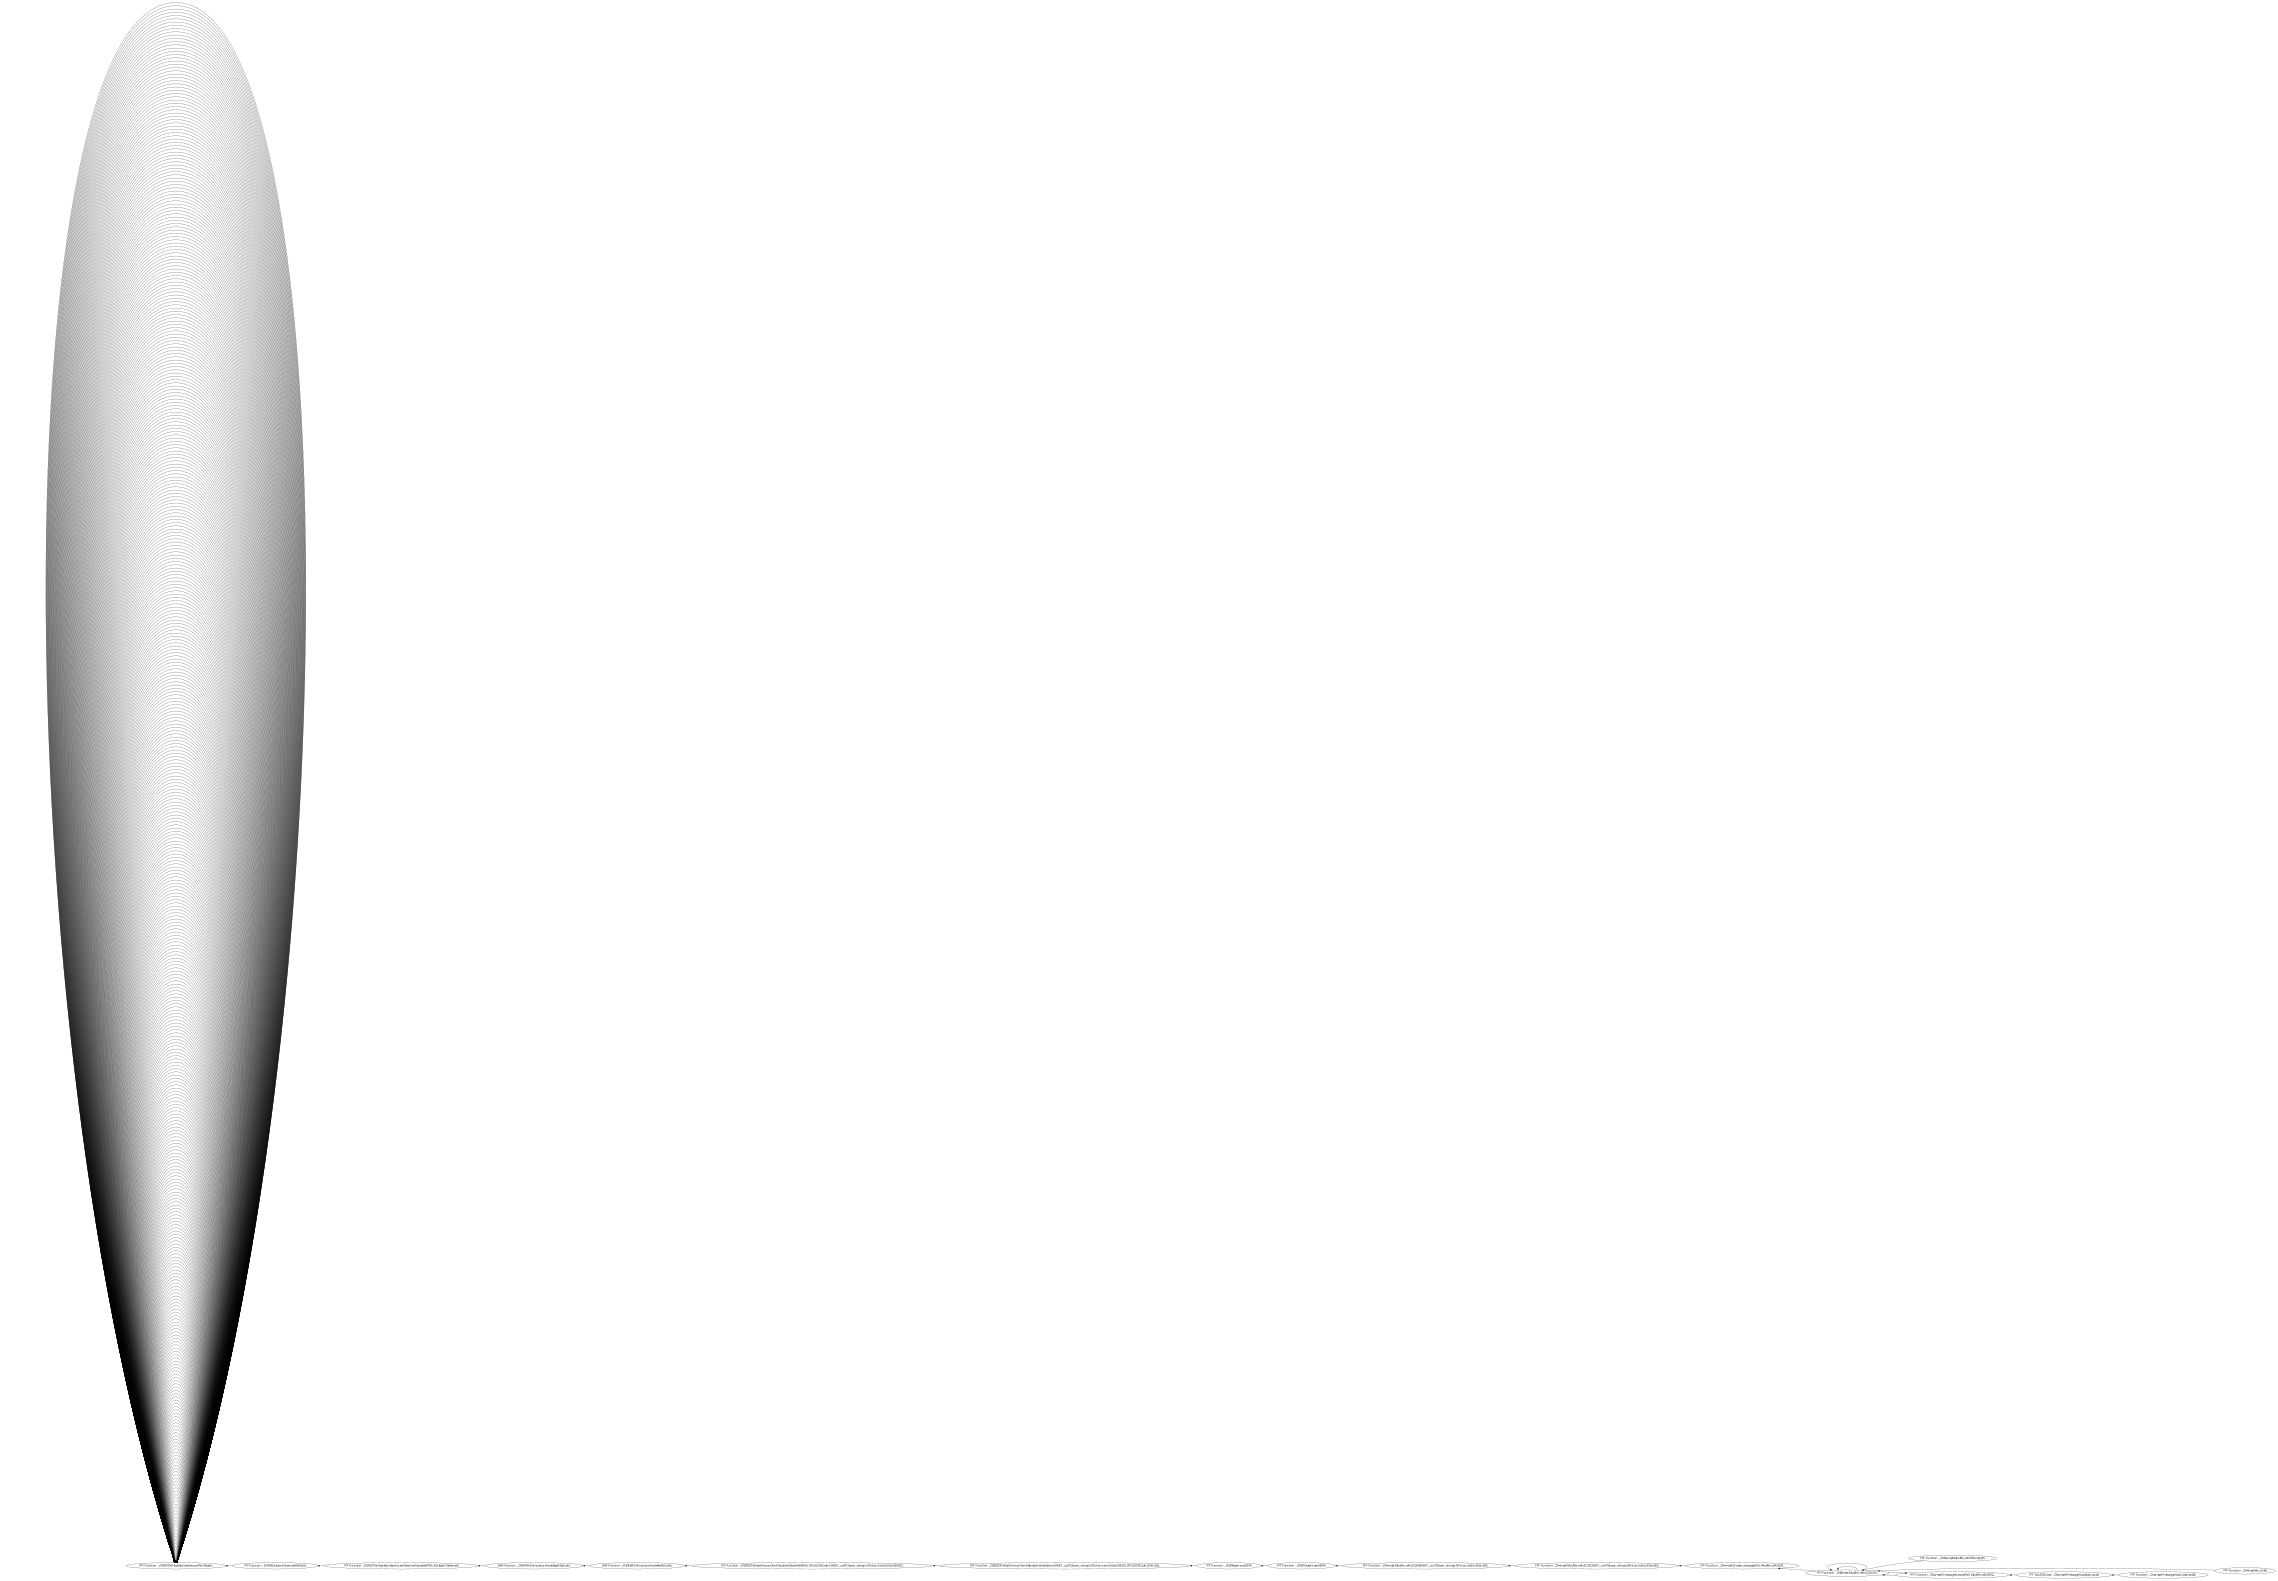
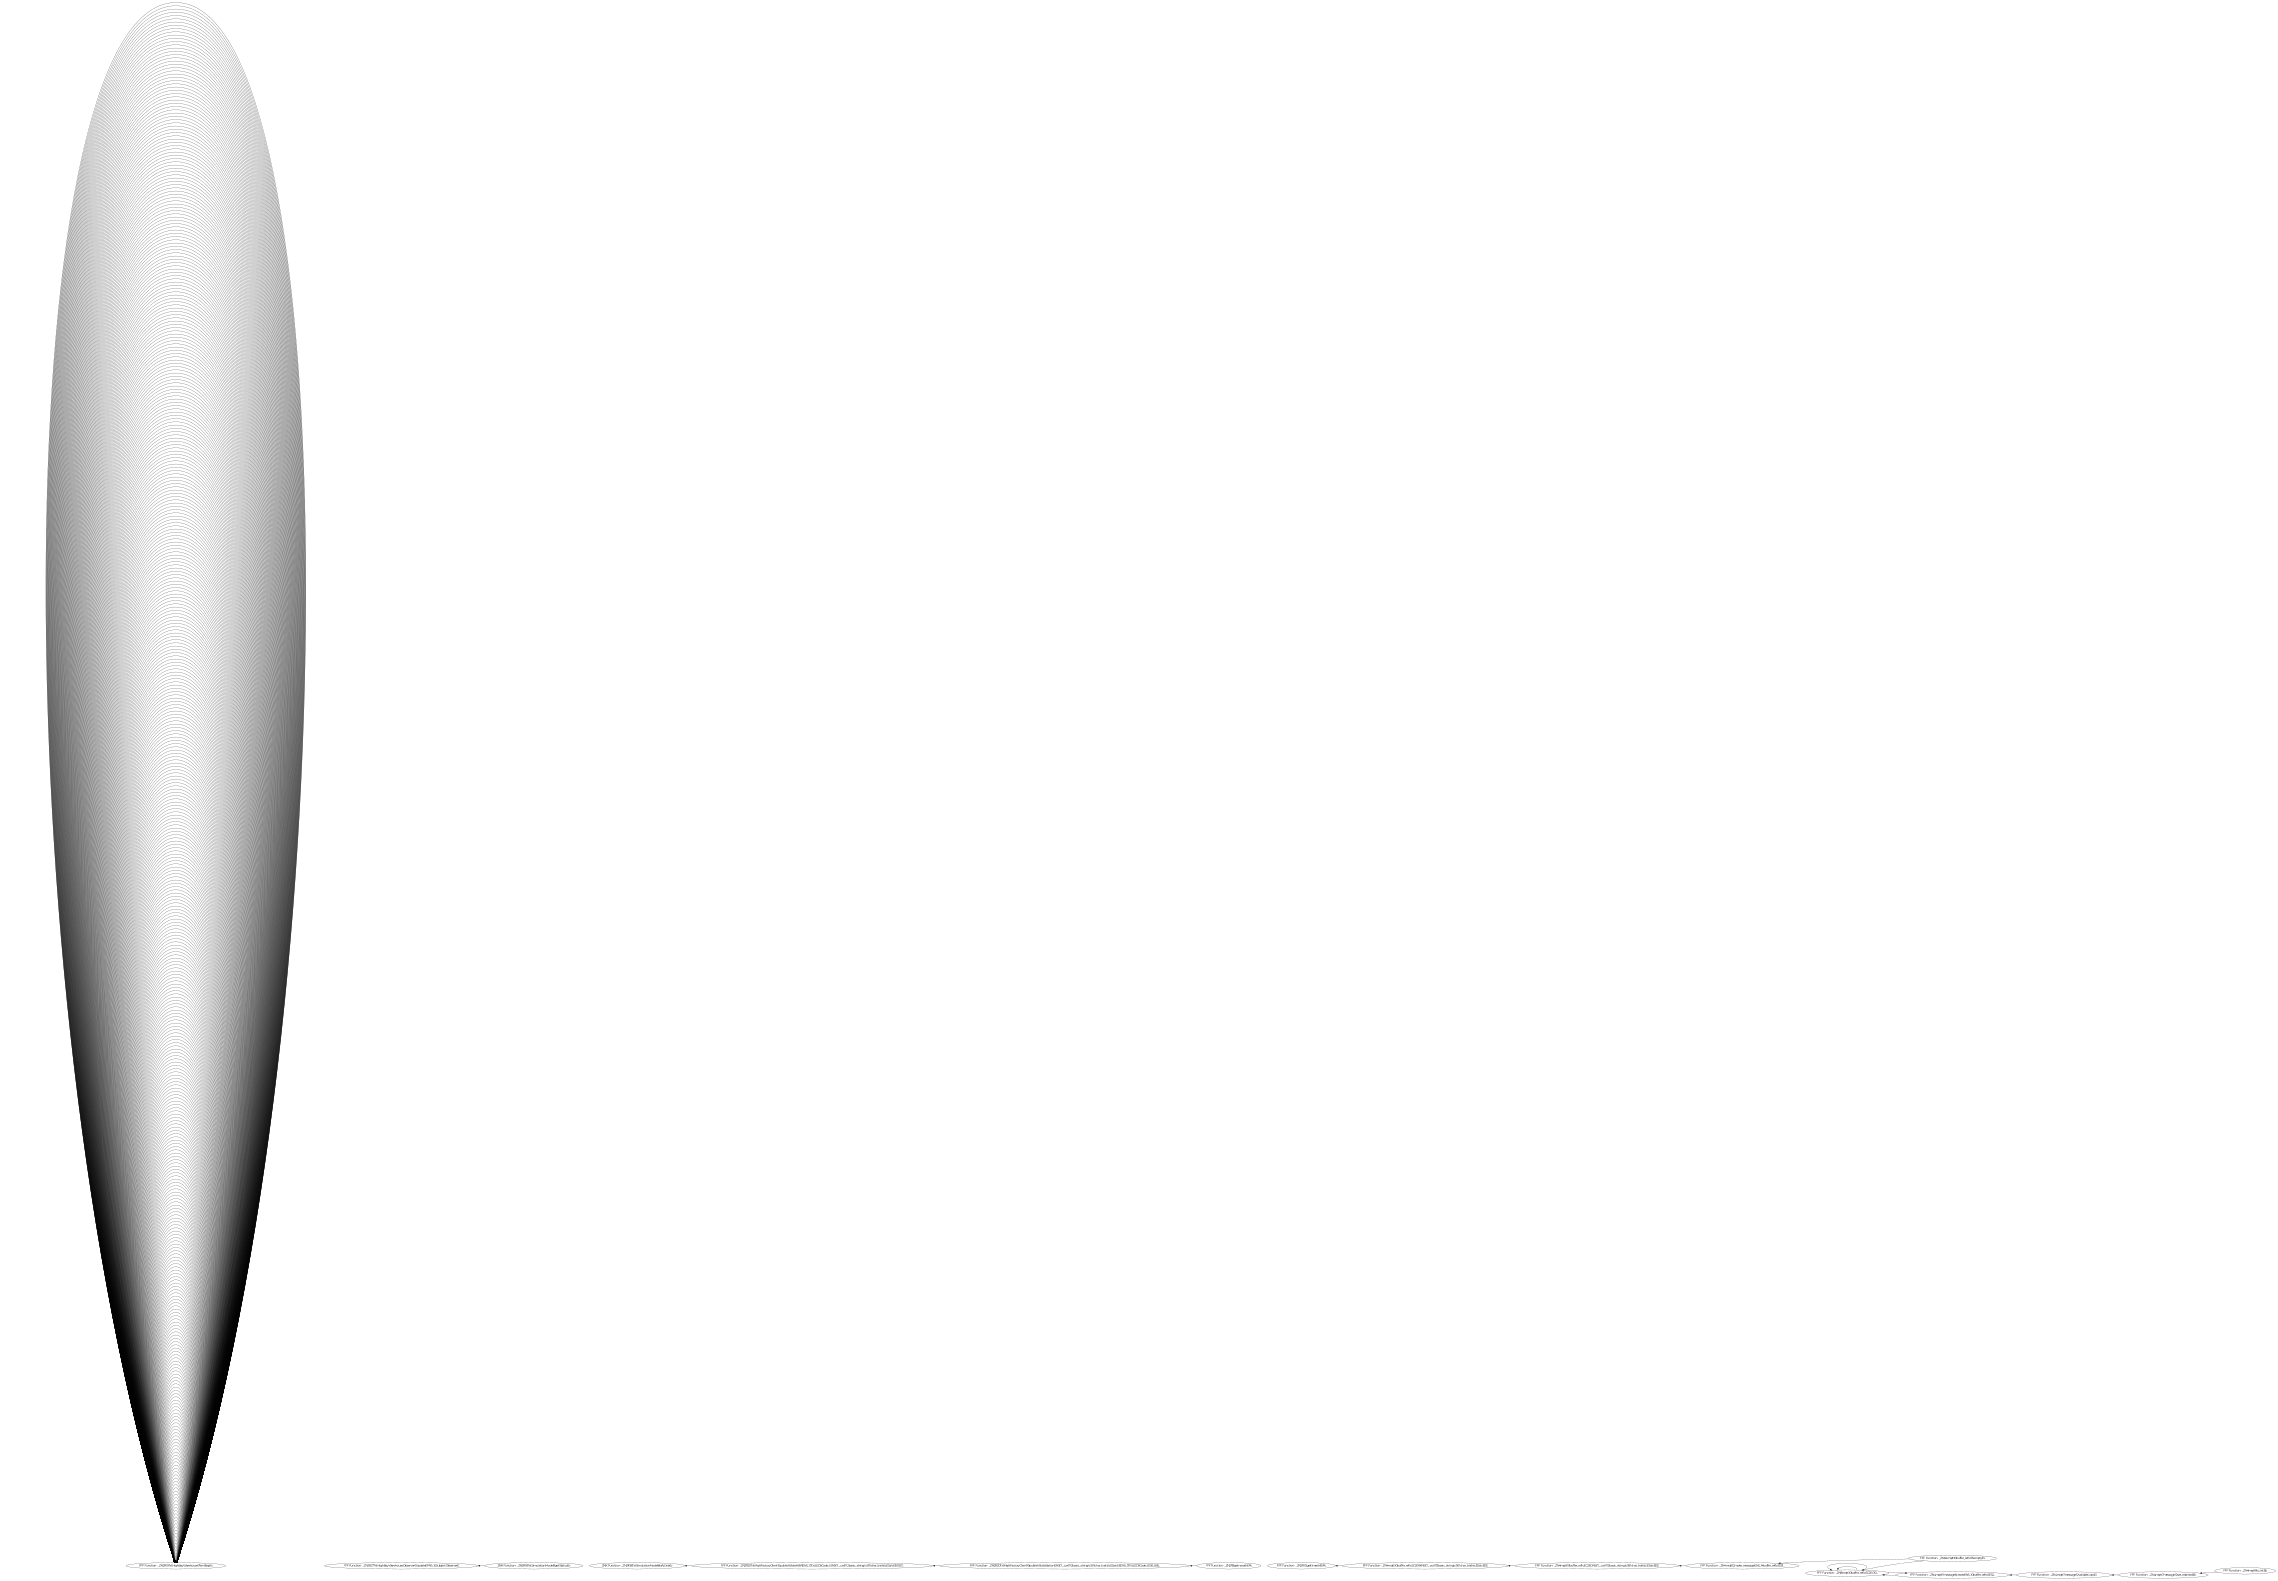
node "FFF Function- _ZN2ft15SubjectObserver6NotifyEv": removed
edge "ZNK Function- _ZN2ft18TxtSimulationModel8isActiveEv" -> "ZNK Function- _ZN2ft18TxtSimulationModel9getStatusEv": removed
edge "FFF Function- _ZN2ft10gettimestrEliPc" -> "FFF Function- _ZN2ft9getnowstrEPc": removed
edge "FFF Function- _ZN4mqtt6to_intEb" -> "FFF Function- _ZN8mqtt10buffer_refIcEC2EOS1_": now "FFF Function- _ZN4mqtt6to_intEb" -> "FFF Function- _ZN4mqtt7message12set_retainedEb"
edge "FFF Function- _ZN8mqtt10buffer_refIcEC2EOS1_" -> "FFF Function- _ZN4mqtt12make_messageENS_14buffer_refIcEES1_": now "FFF Function- _ZNK4mqtt10buffer_refIcE5emptyEv" -> "FFF Function- _ZN4mqtt12make_messageENS_14buffer_refIcEES1_"
node "FFF TxtLEDSCode- _ZN4mqtt7message12validate_qosEi": label "FFF TxtLEDSCode- _ZN4mqtt7message12validate_qosEi" -> "FFF Function- _ZN4mqtt7message12validate_qosEi"
